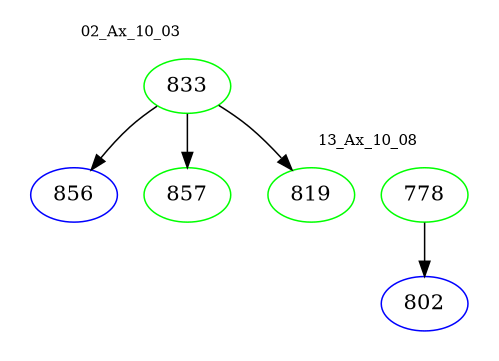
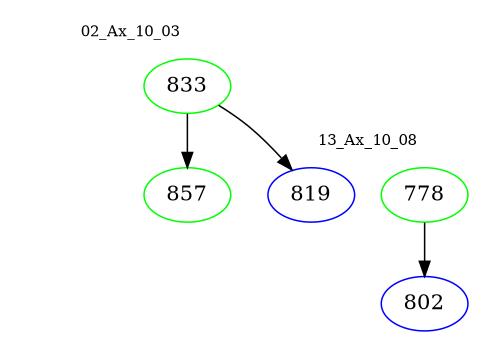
node "856": removed
node "819": color green -> blue
